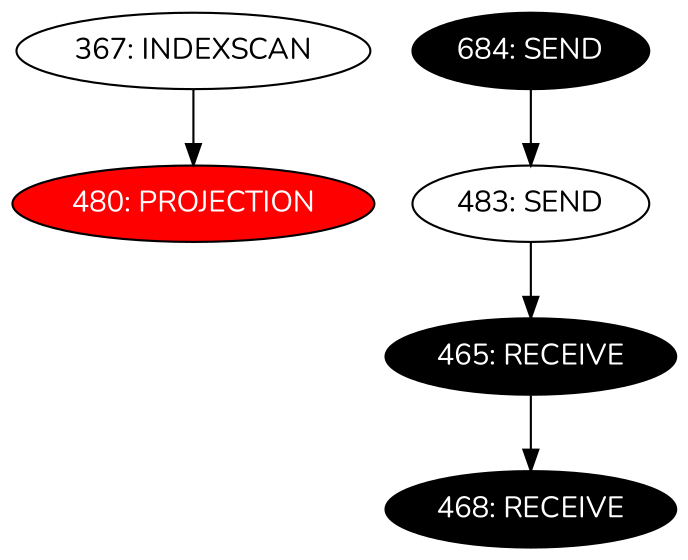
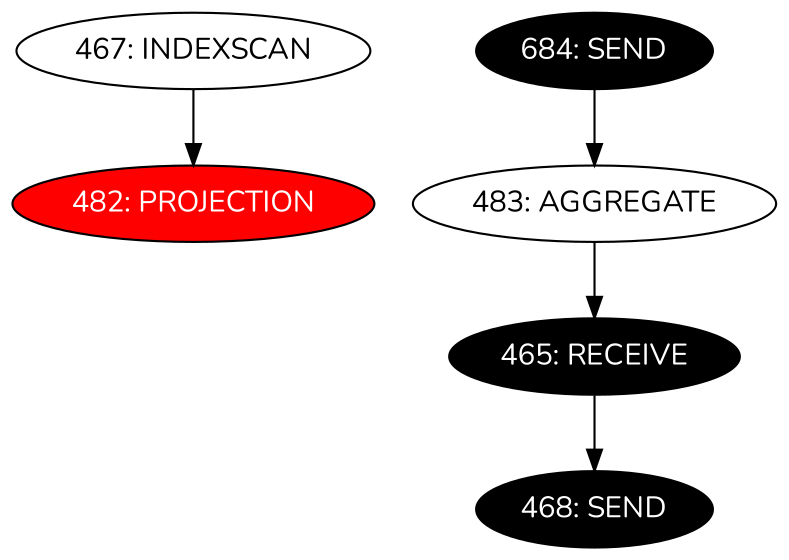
node "367: INDEXSCAN": label "367: INDEXSCAN" -> "467: INDEXSCAN"
node "480: PROJECTION": label "480: PROJECTION" -> "482: PROJECTION"
node "483: SEND": label "483: SEND" -> "483: AGGREGATE"
node "468: RECEIVE": label "468: RECEIVE" -> "468: SEND"
